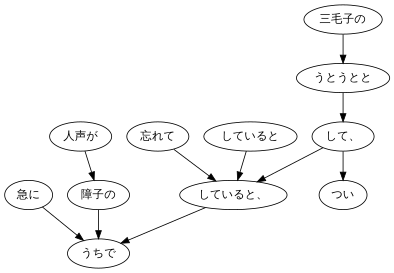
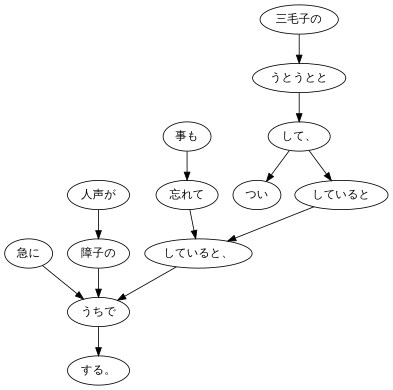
node "事も": added
edge "して、" -> "していると、": now "して、" -> "していると"
node "する。": added
